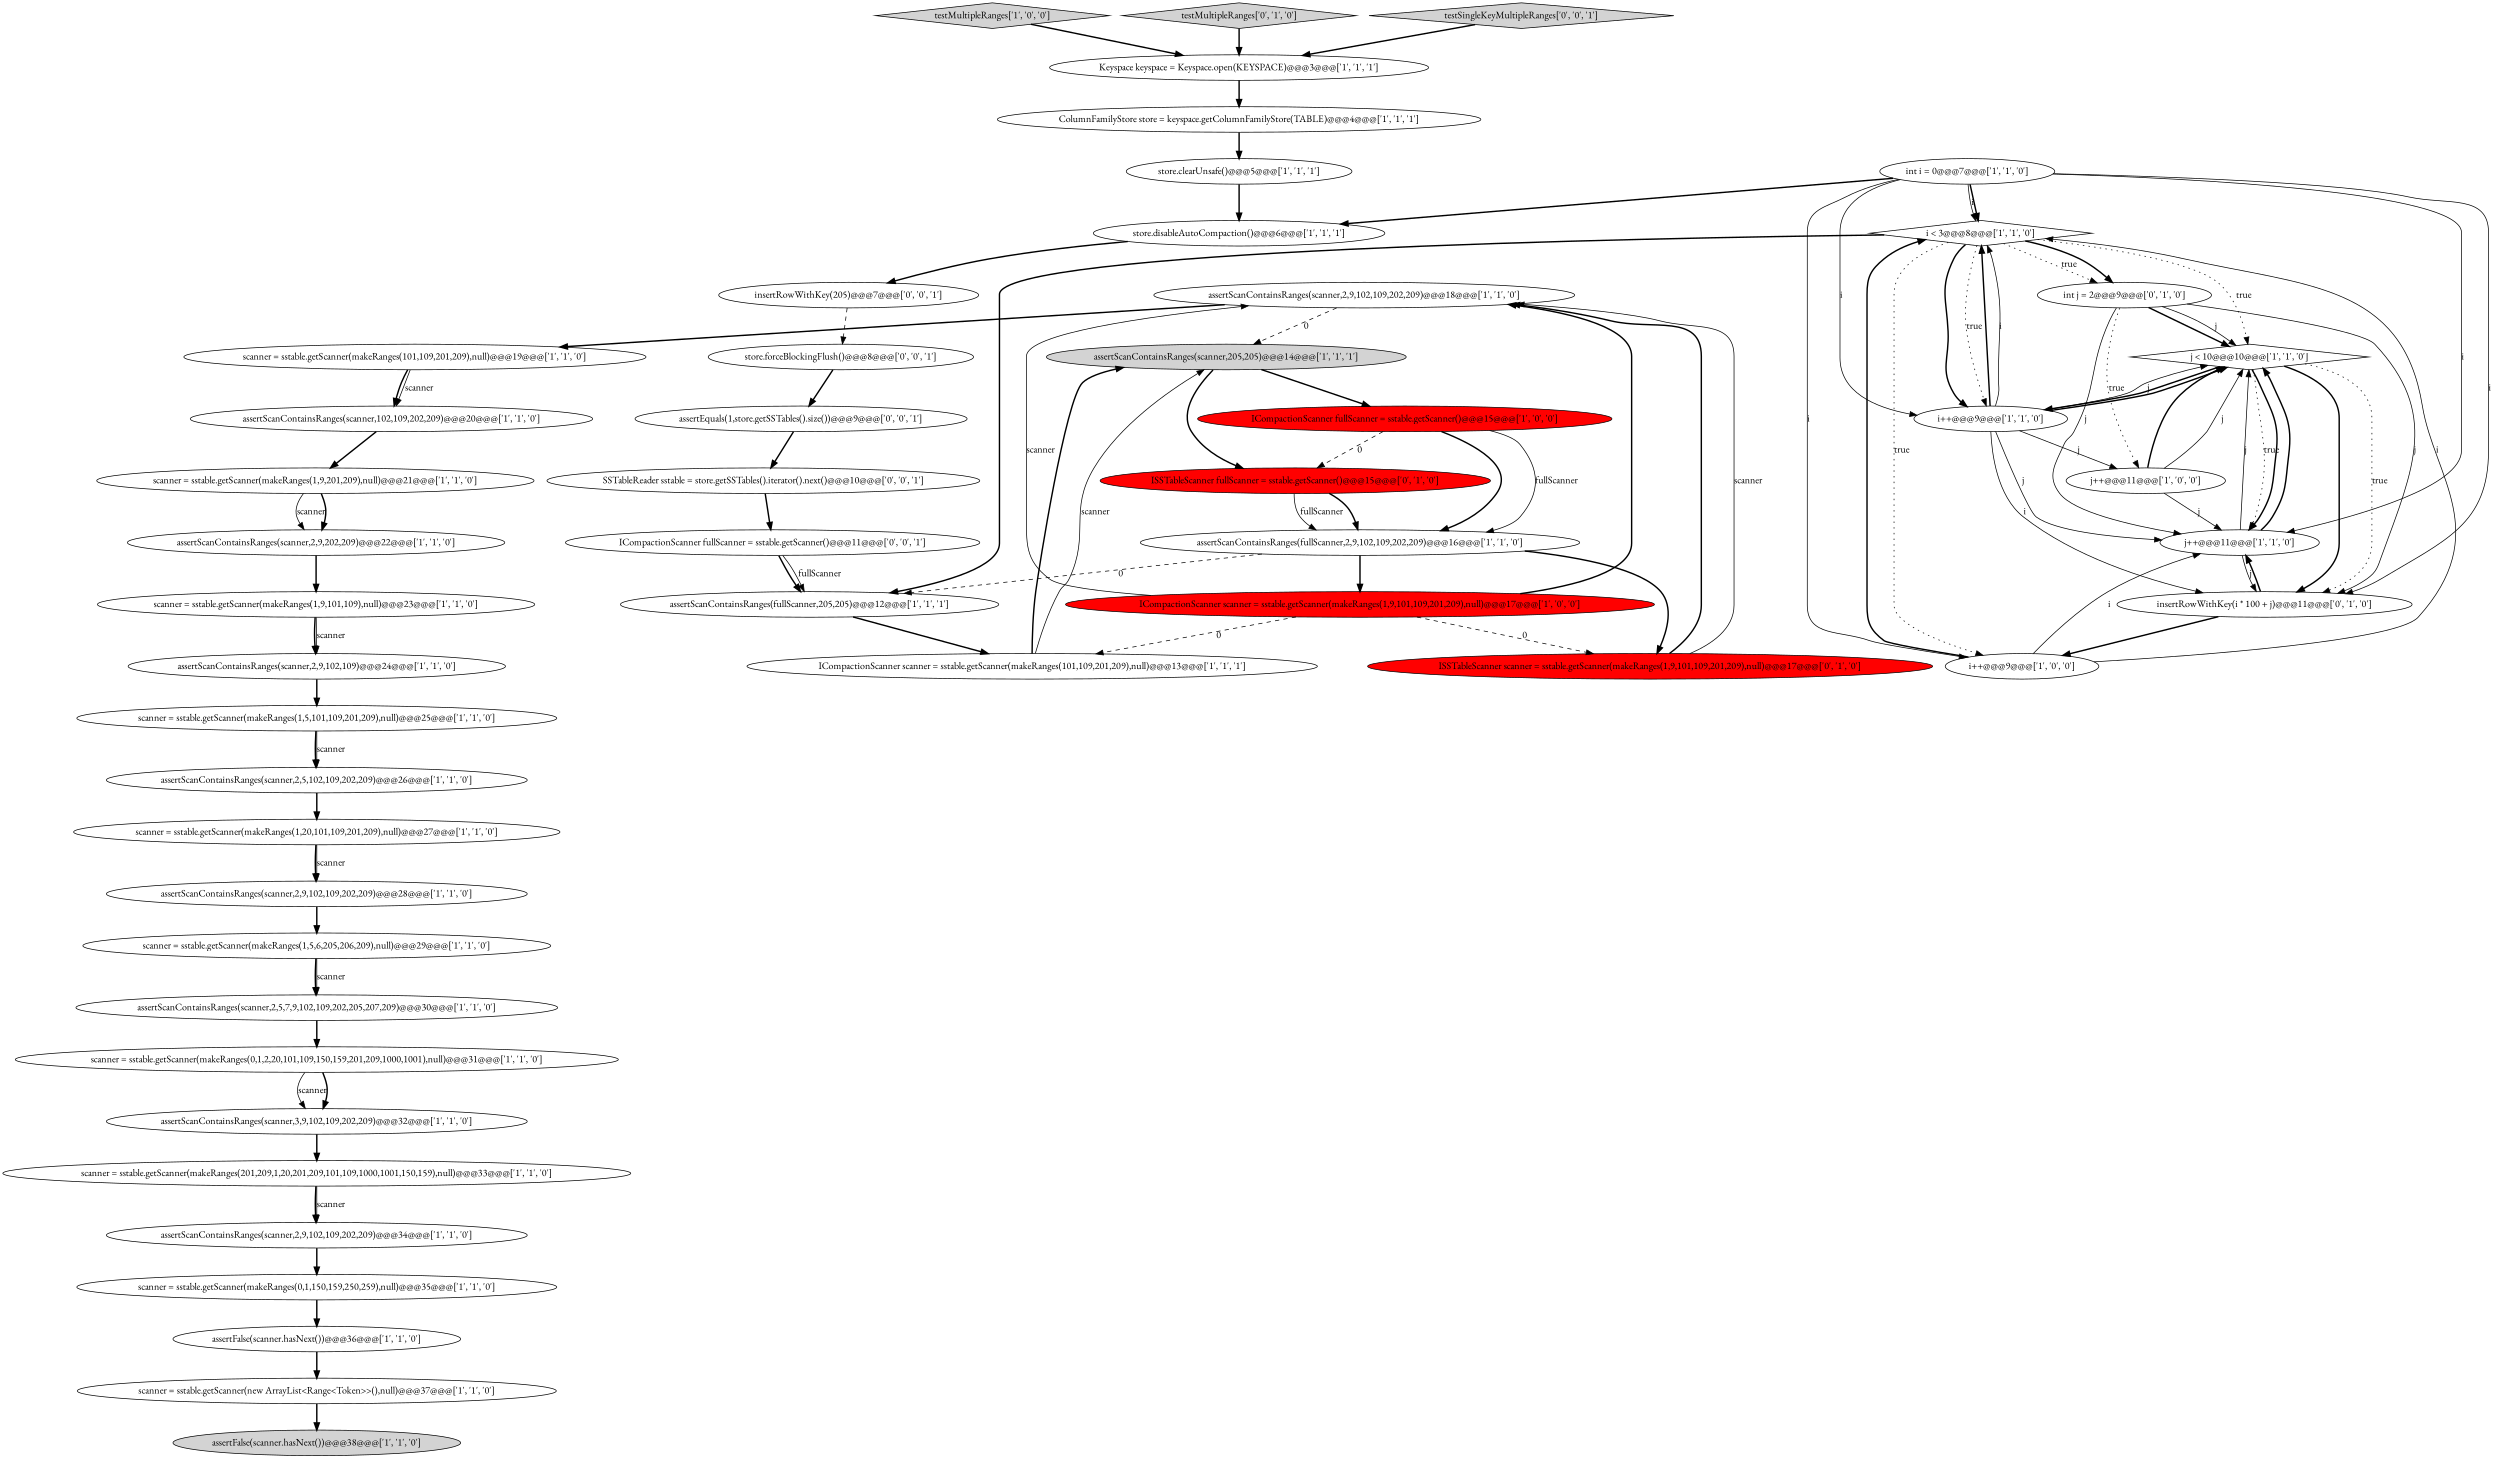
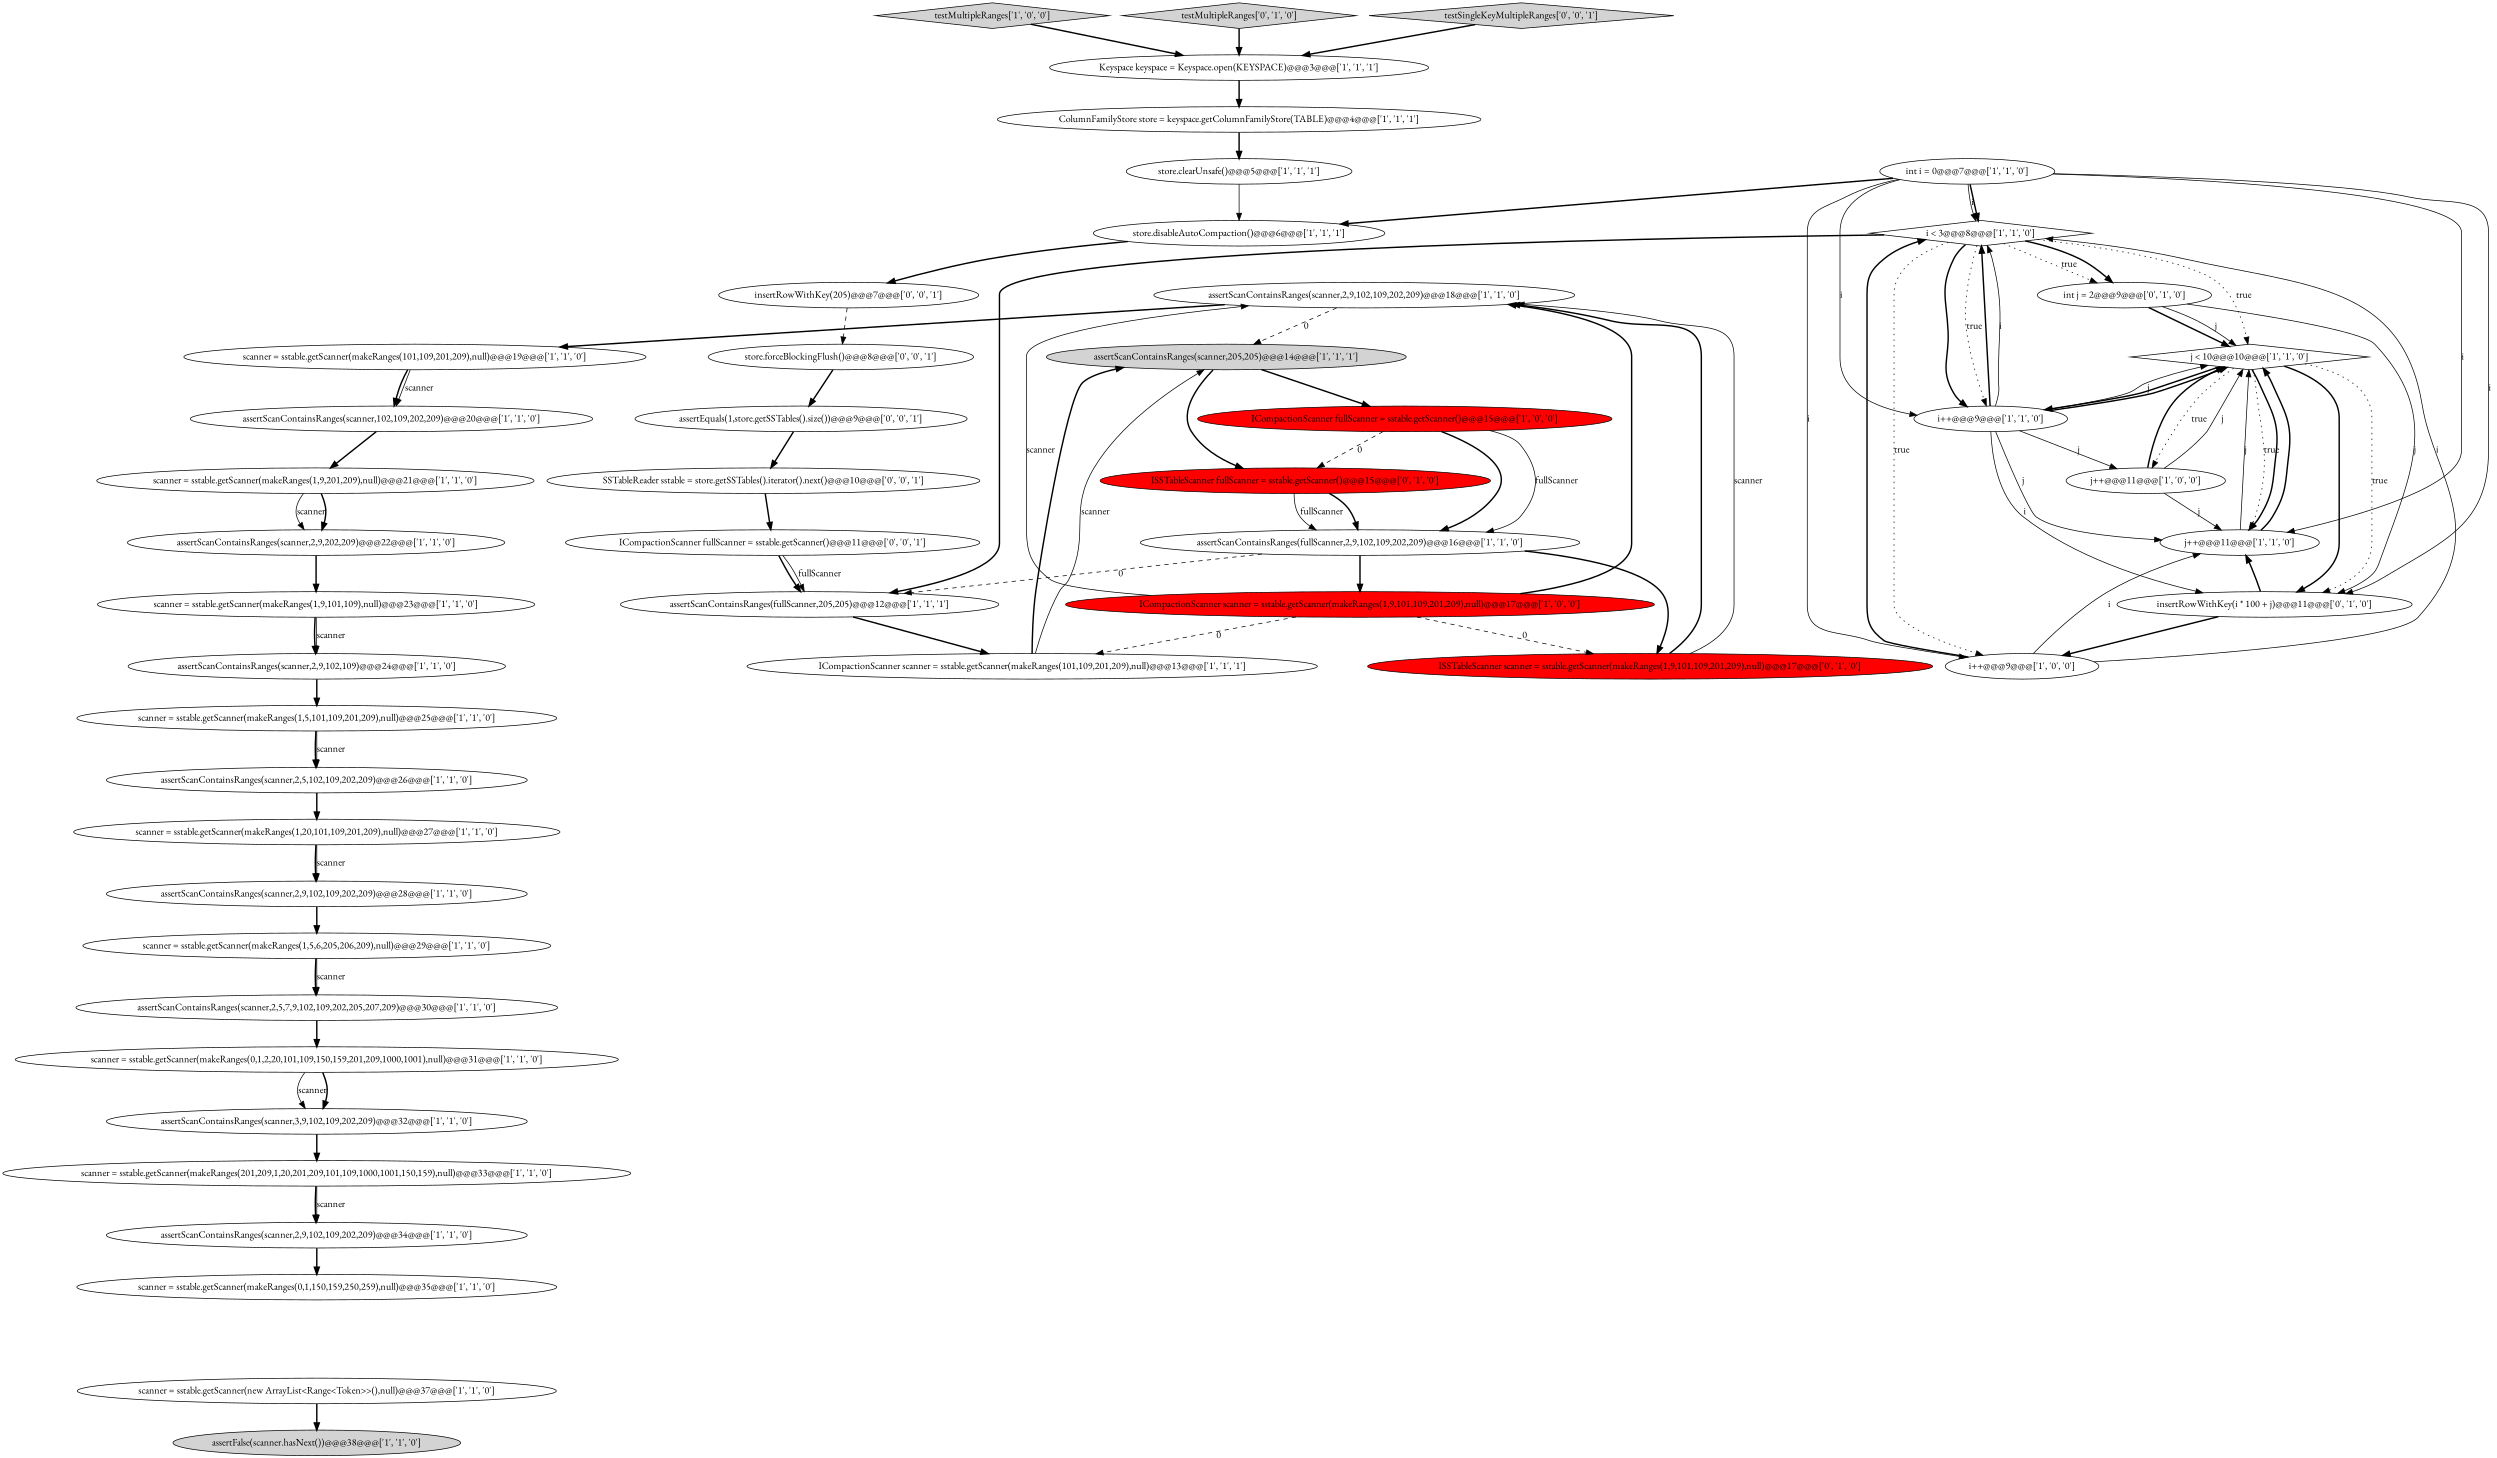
edge "store.clearUnsafe()@@@5@@@['1', '1', '1']" -> "store.disableAutoCompaction()@@@6@@@['1', '1', '1']": style bold -> solid
edge "int j = 2@@@9@@@['0', '1', '0']" -> "j++@@@11@@@['1', '0', '0']": now "j < 10@@@10@@@['1', '1', '0']" -> "j++@@@11@@@['1', '0', '0']"
edge "int j = 2@@@9@@@['0', '1', '0']" -> "j++@@@11@@@['1', '1', '0']": removed, label "j"
edge "j++@@@11@@@['1', '1', '0']" -> "insertRowWithKey(i * 100 + j)@@@11@@@['0', '1', '0']": removed, label "j"
node "assertFalse(scanner.hasNext())@@@36@@@['1', '1', '0']": removed
